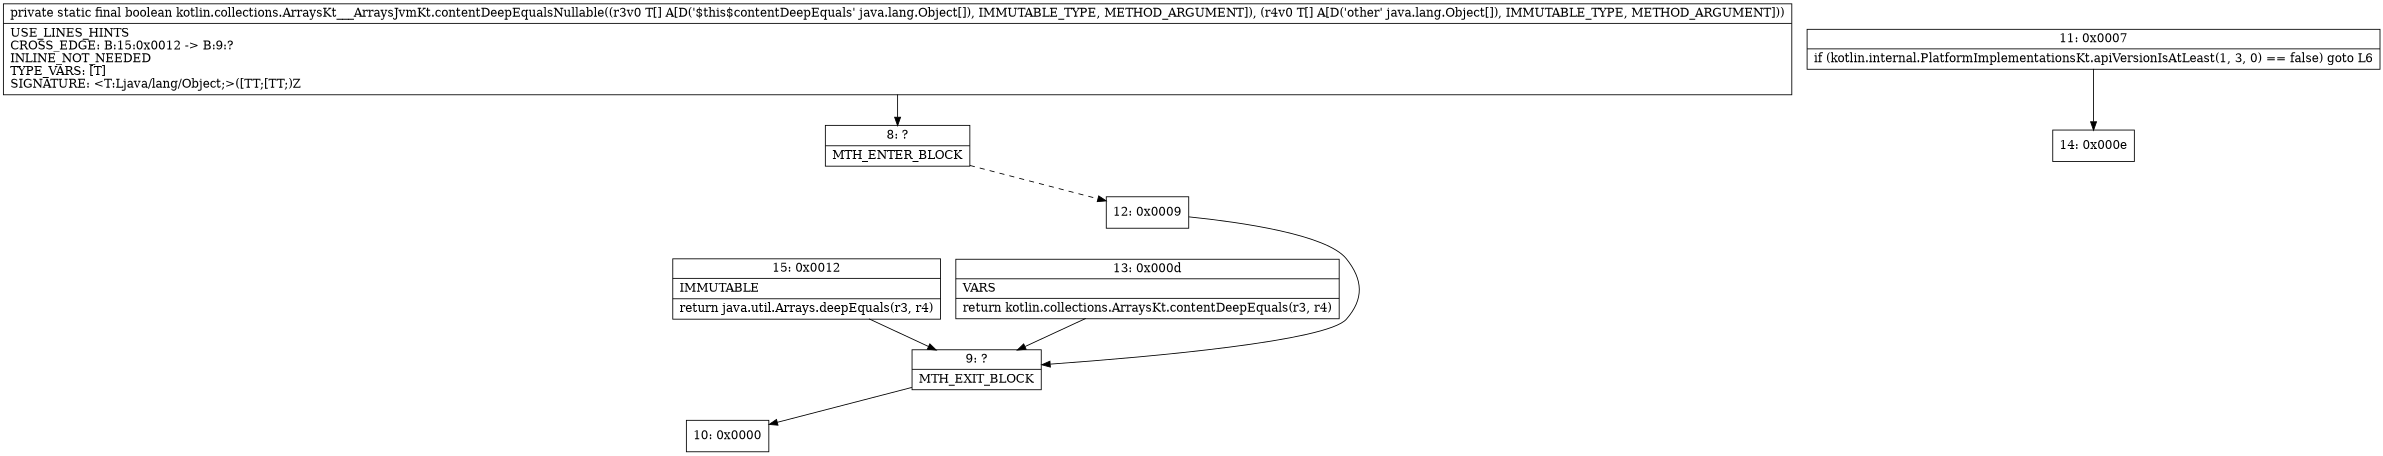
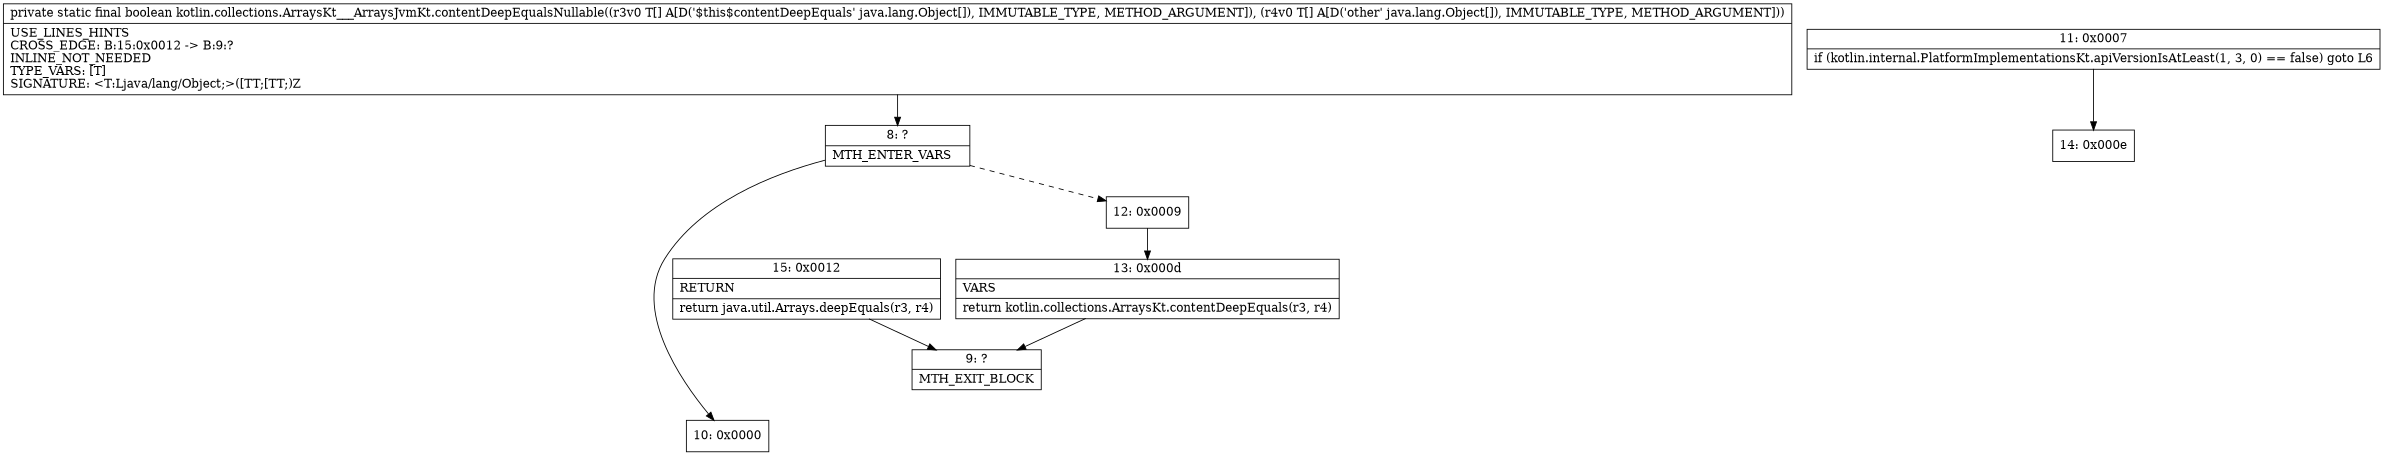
node "8: ?": text "MTH_ENTER_BLOCK" -> "MTH_ENTER_VARS"
node "15: 0x0012": text "IMMUTABLE" -> "RETURN"
edge "12: 0x0009" -> "9: ?": now "12: 0x0009" -> "13: 0x000d"
edge "9: ?" -> "10: 0x0000": now "8: ?" -> "10: 0x0000"
